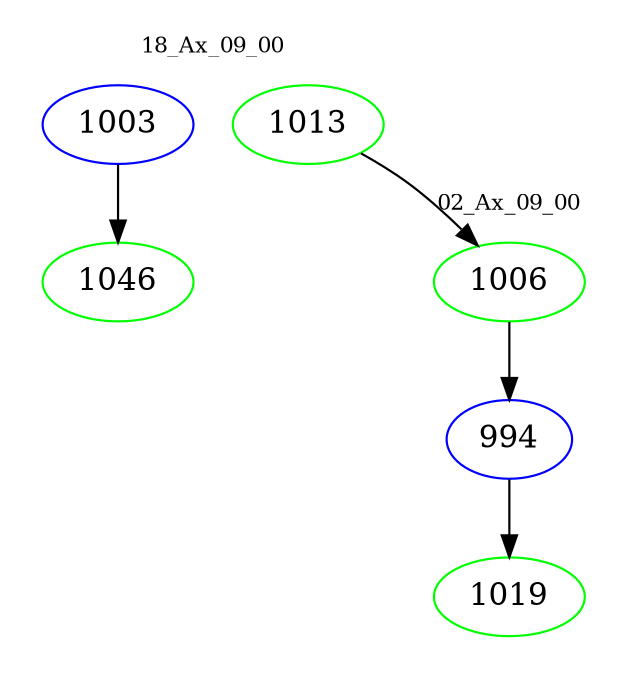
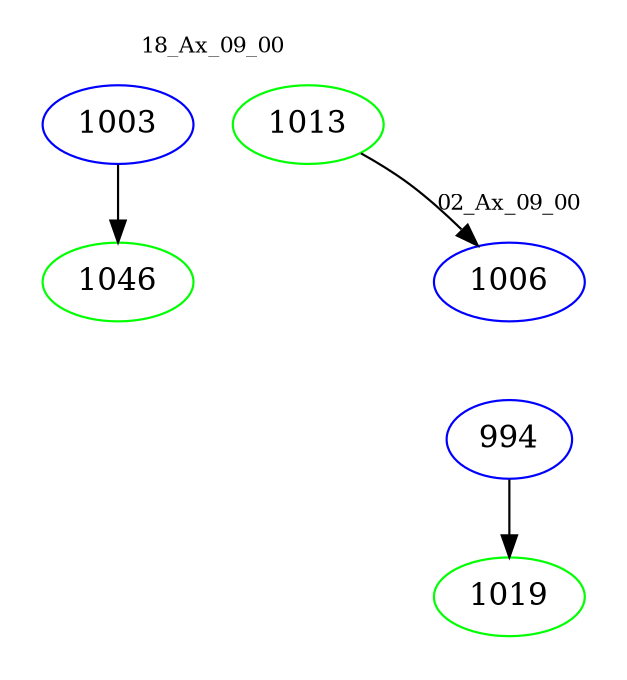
node "1006": color green -> blue
edge "1006" -> "994": removed
